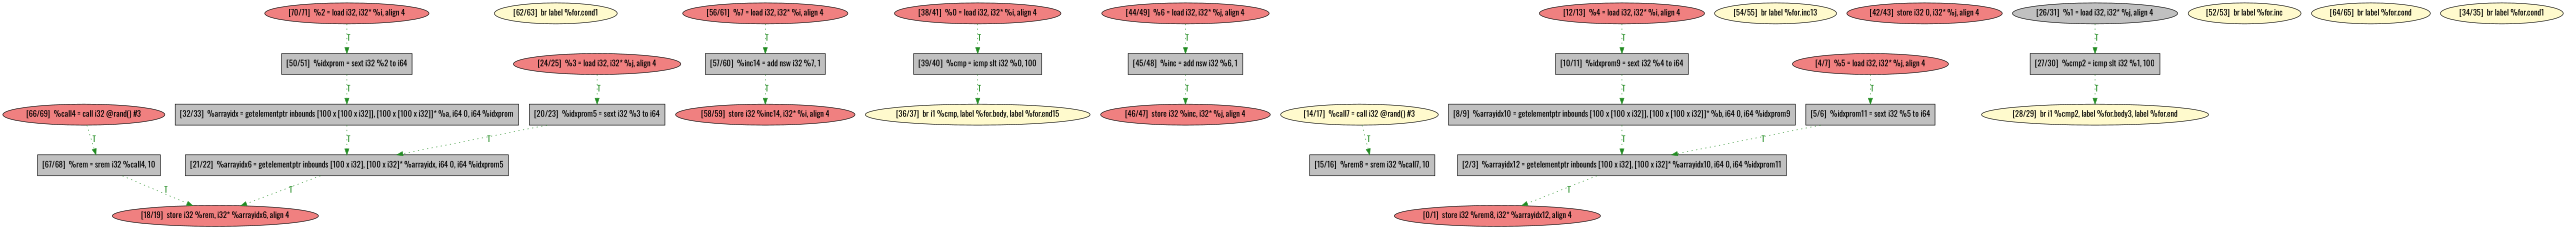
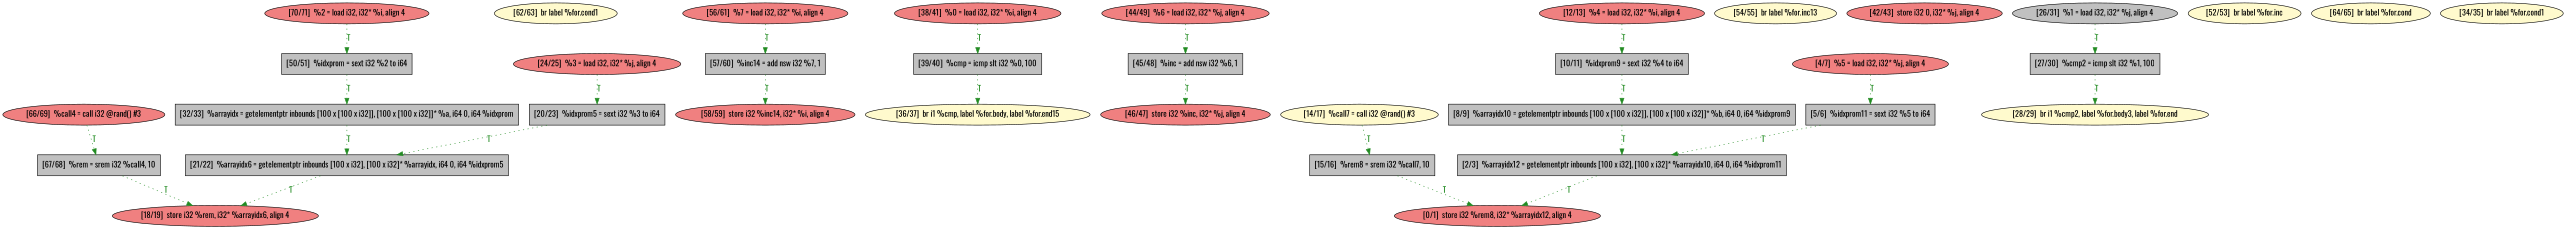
edge "[15/16]  %rem8 = srem i32 %call7, 10" -> "[0/1]  store i32 %rem8, i32* %arrayidx12, align 4": added, label "T"
